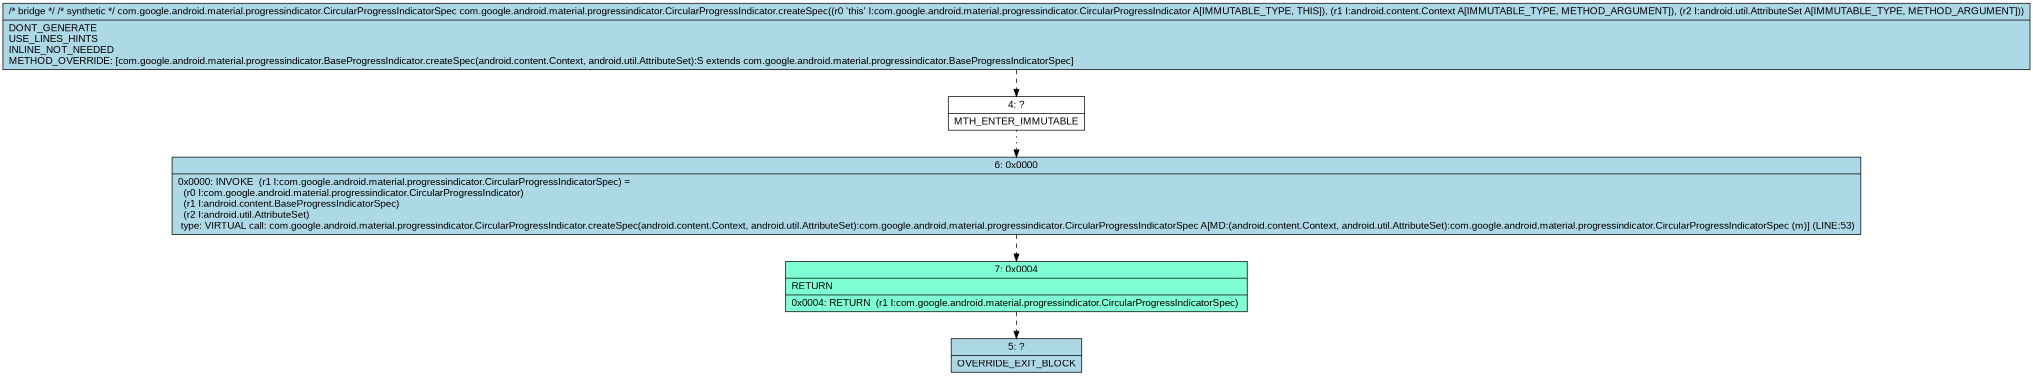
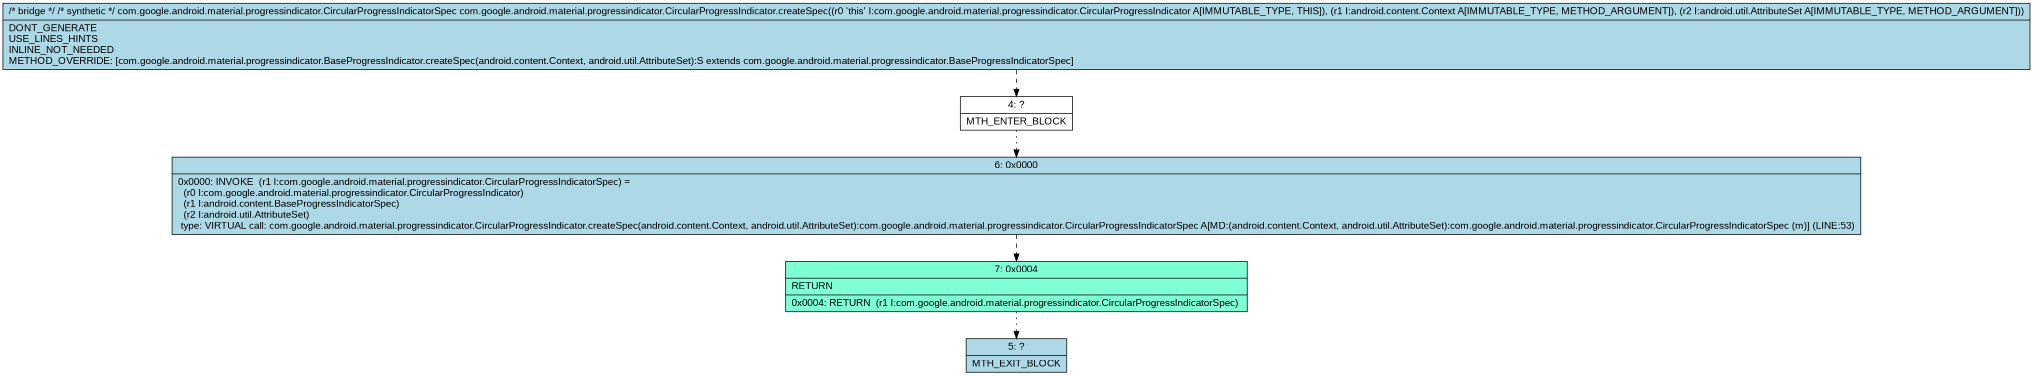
node "4: ?": text "MTH_ENTER_IMMUTABLE" -> "MTH_ENTER_BLOCK"
edge "7: 0x0004" -> "5: ?": style dashed -> dotted
node "5: ?": text "OVERRIDE_EXIT_BLOCK" -> "MTH_EXIT_BLOCK"
